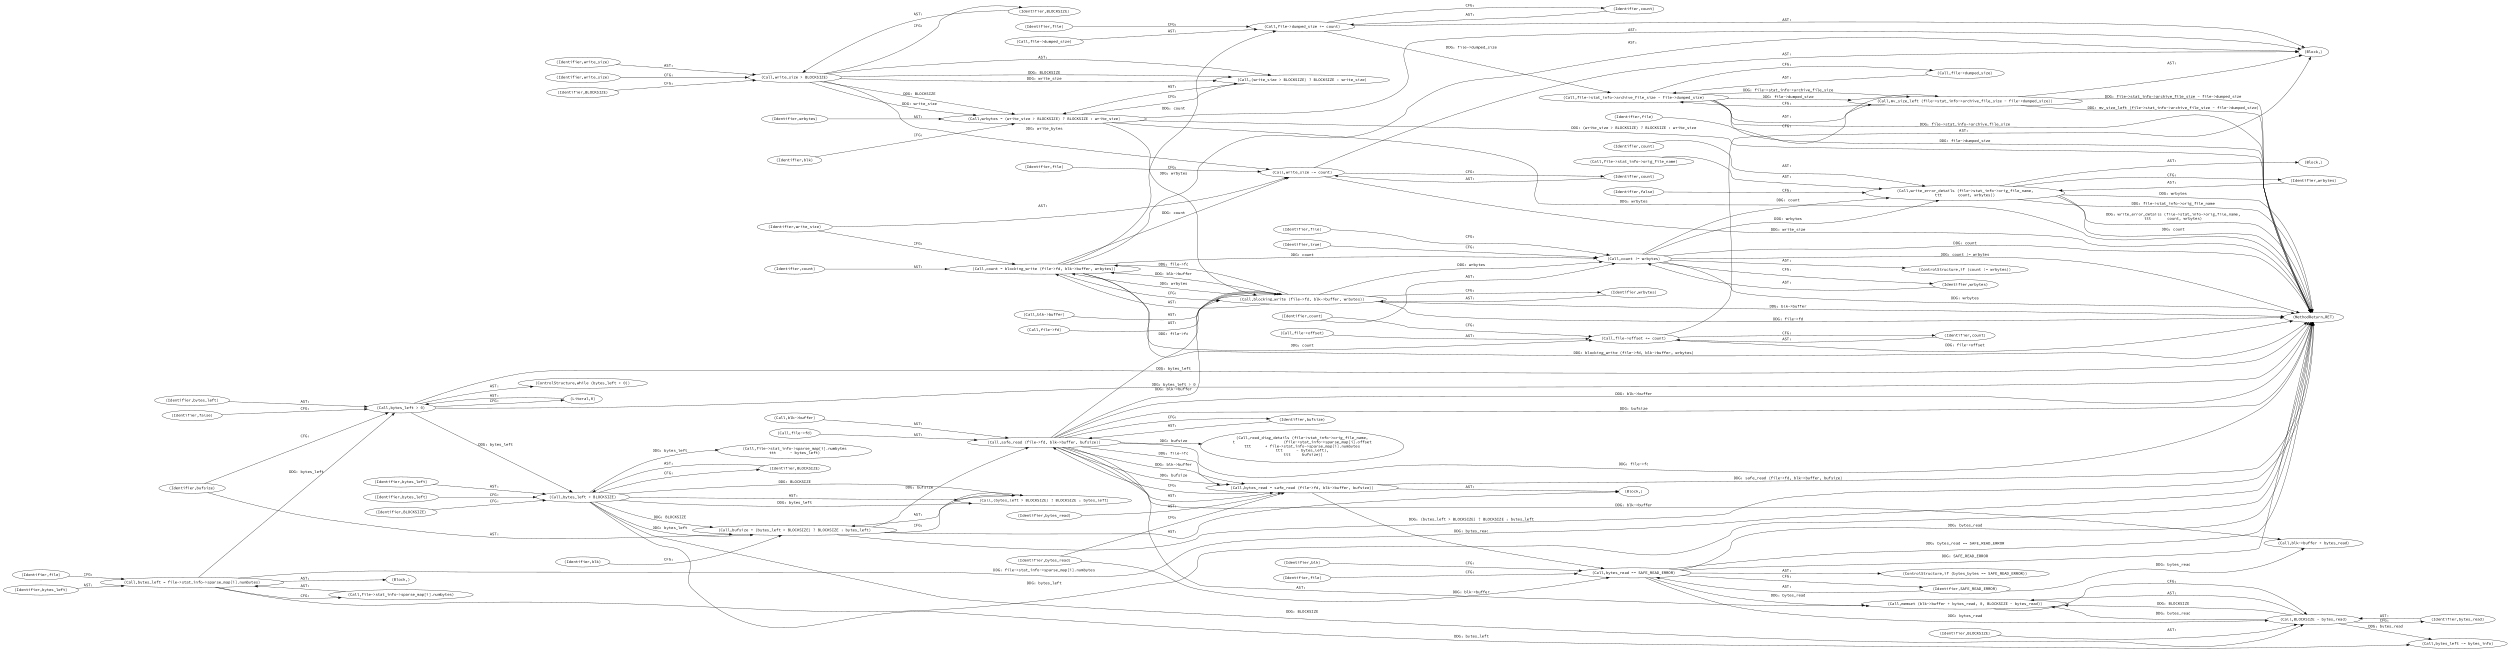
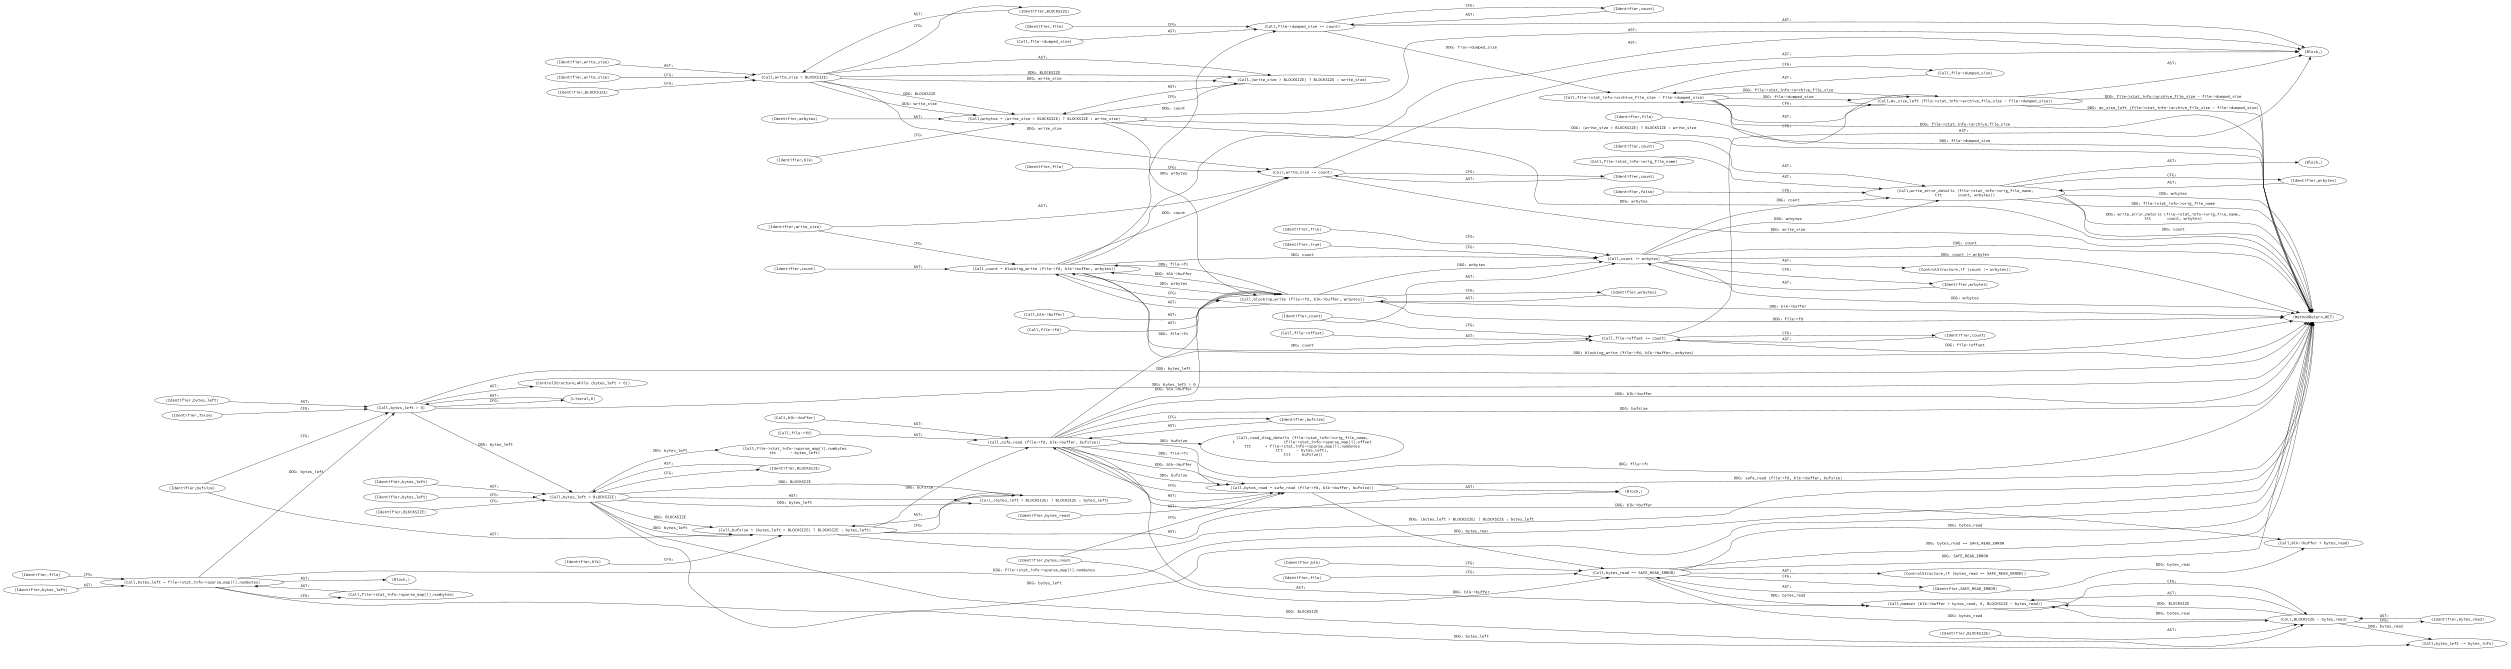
edge "(Call,write_size > BLOCKSIZE)" -> "(Call,write_size -= count)": label "DDG: write_bytes" -> "DDG: write_size"
node "(ControlStructure,if (bytes_bytes == SAFE_READ_ERROR))": label "(ControlStructure,if (bytes_bytes == SAFE_READ_ERROR))" -> "(ControlStructure,if (bytes_read == SAFE_READ_ERROR))"
